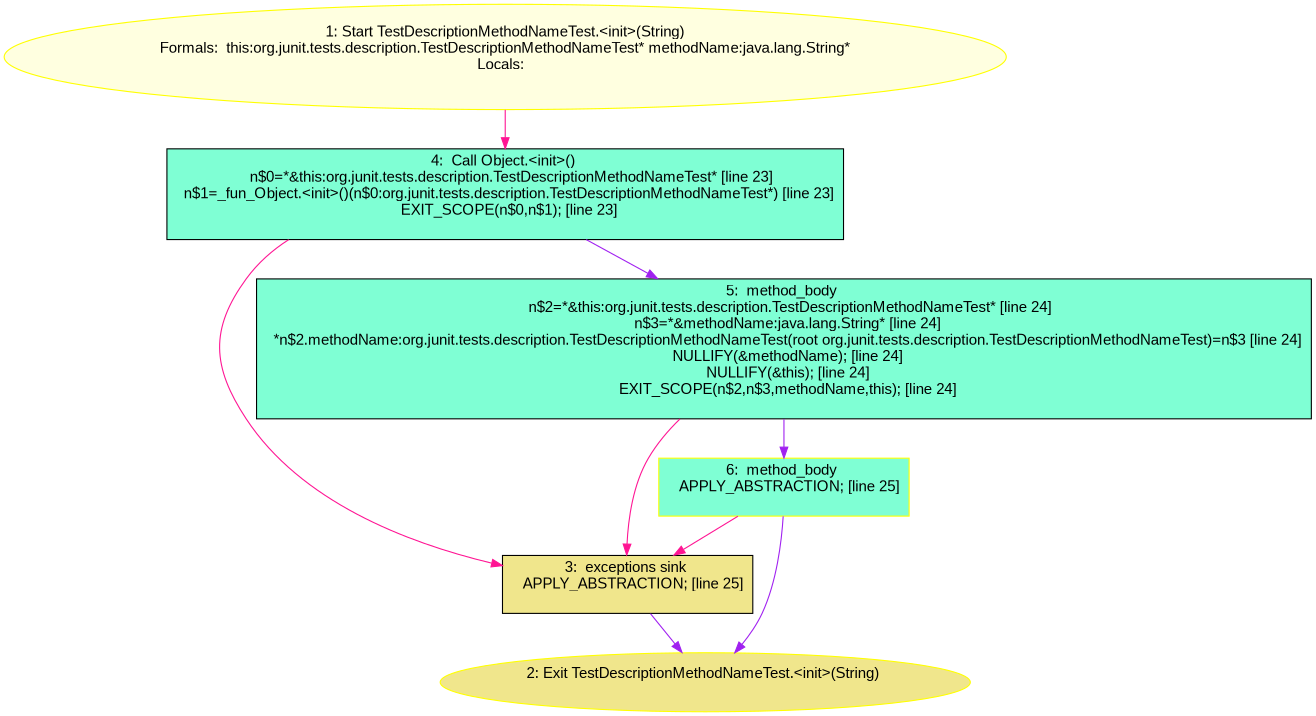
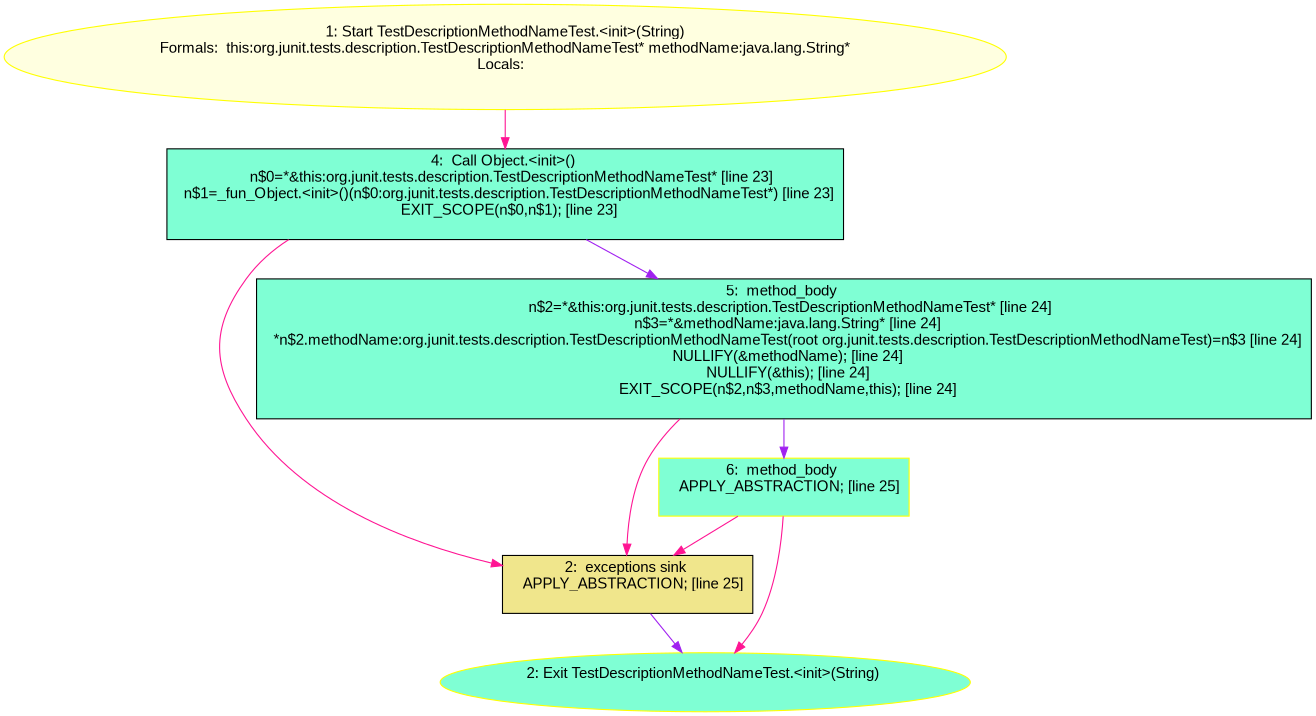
node "3:  exceptions sink APPLY_ABSTRACTION; [line 25]": label "3:  exceptions sink APPLY_ABSTRACTION; [line 25]" -> "2:  exceptions sink APPLY_ABSTRACTION; [line 25]"
edge "6:  method_body APPLY_ABSTRACTION; [line 25]" -> "2: Exit TestDescriptionMethodNameTest.<init>(String)": color purple -> deeppink
node "2: Exit TestDescriptionMethodNameTest.<init>(String)": fillcolor khaki -> aquamarine
